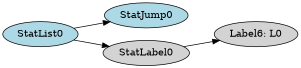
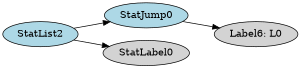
node "StatList0": label "StatList0" -> "StatList2"
edge "StatLabel0" -> "Label6: L0": now "StatJump0" -> "Label6: L0"
